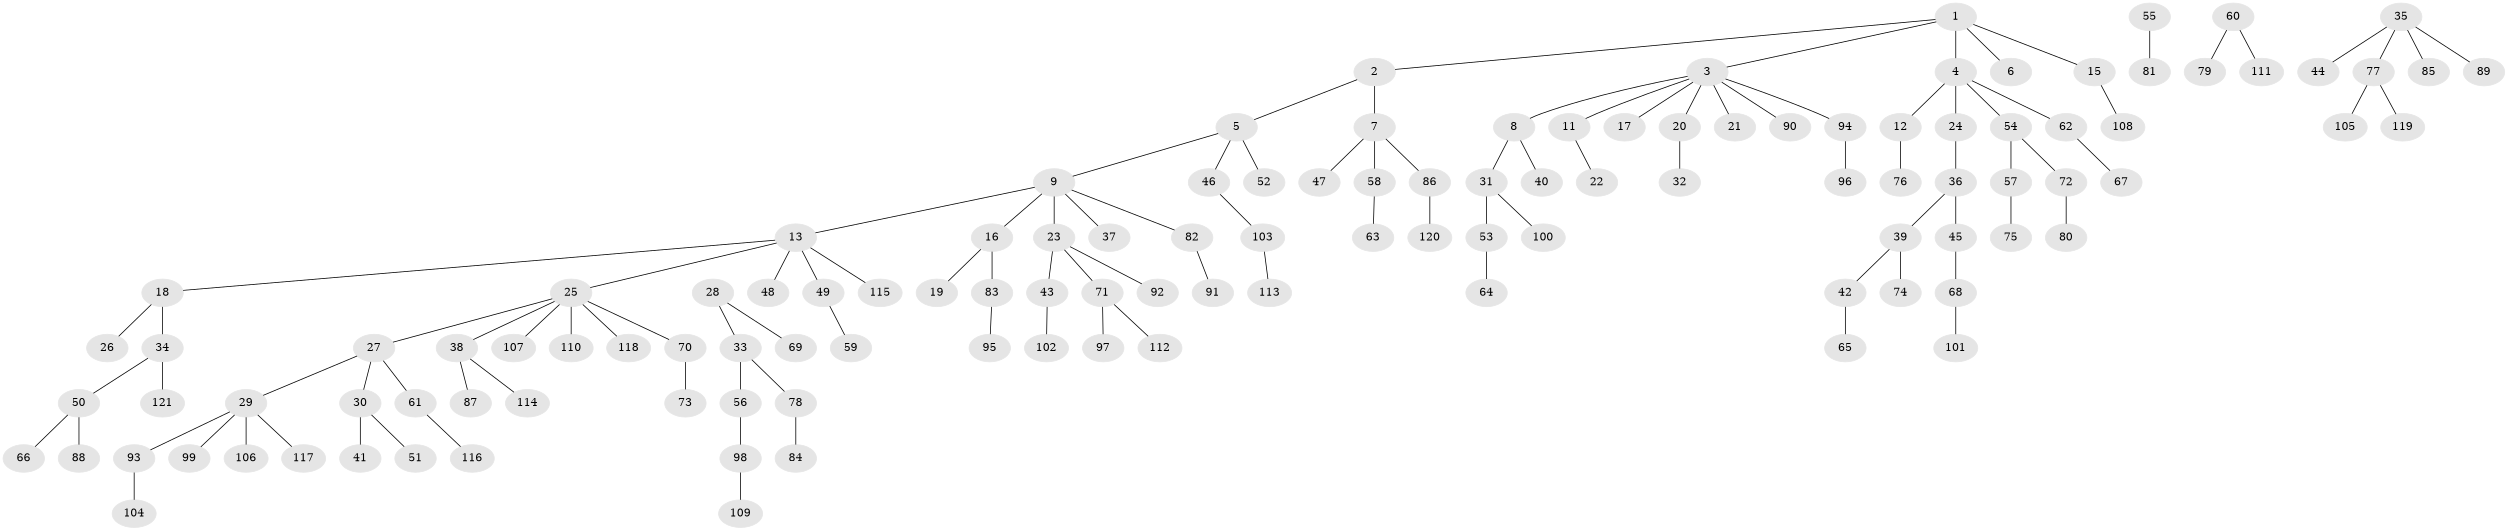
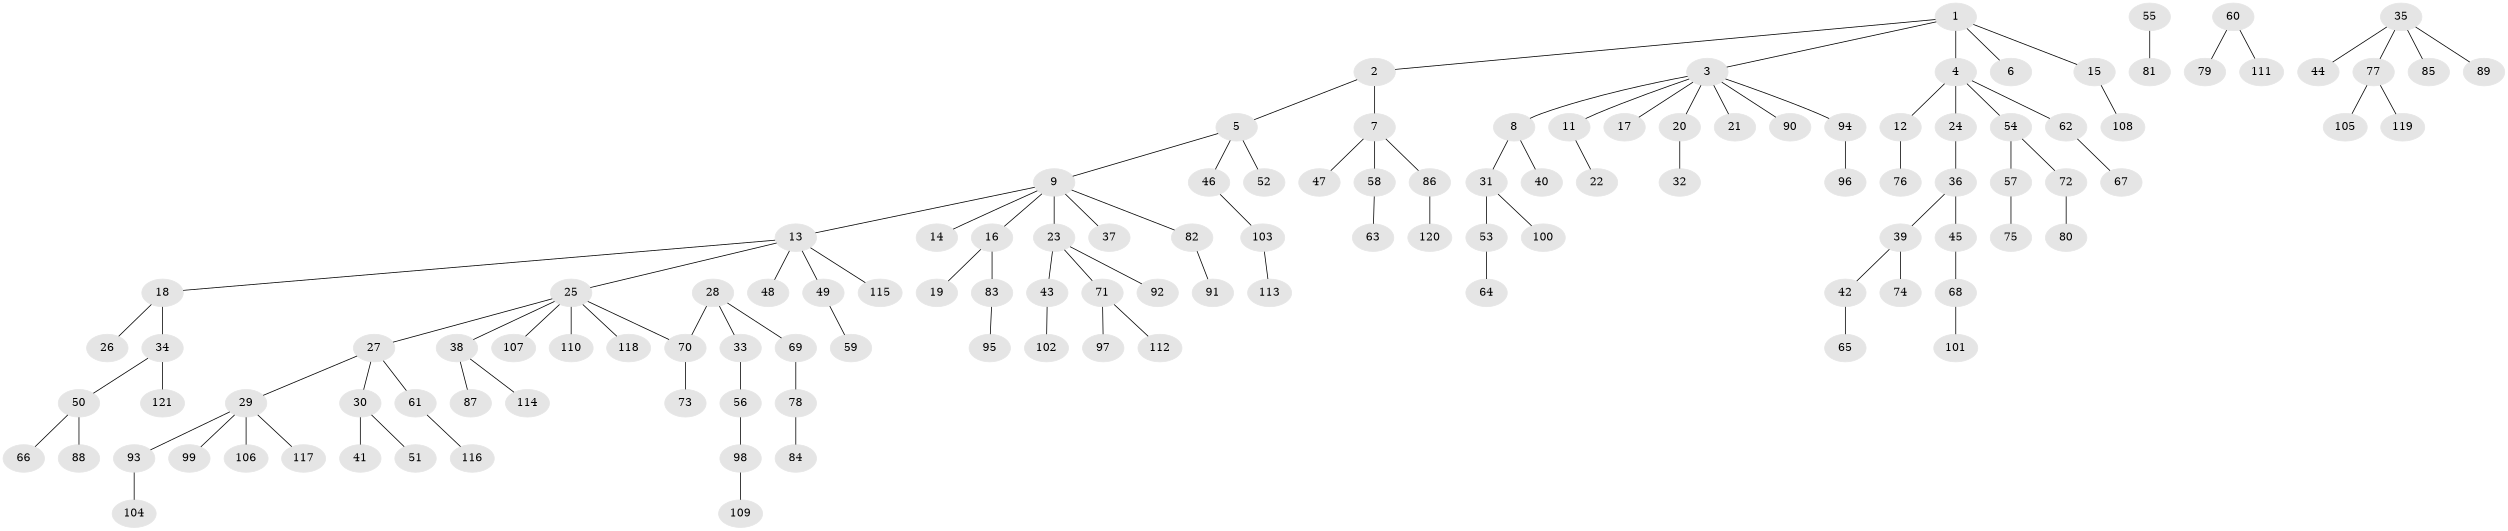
node "14": added
edge "28" -- "70": added
edge "33" -- "78": now "69" -- "78"
